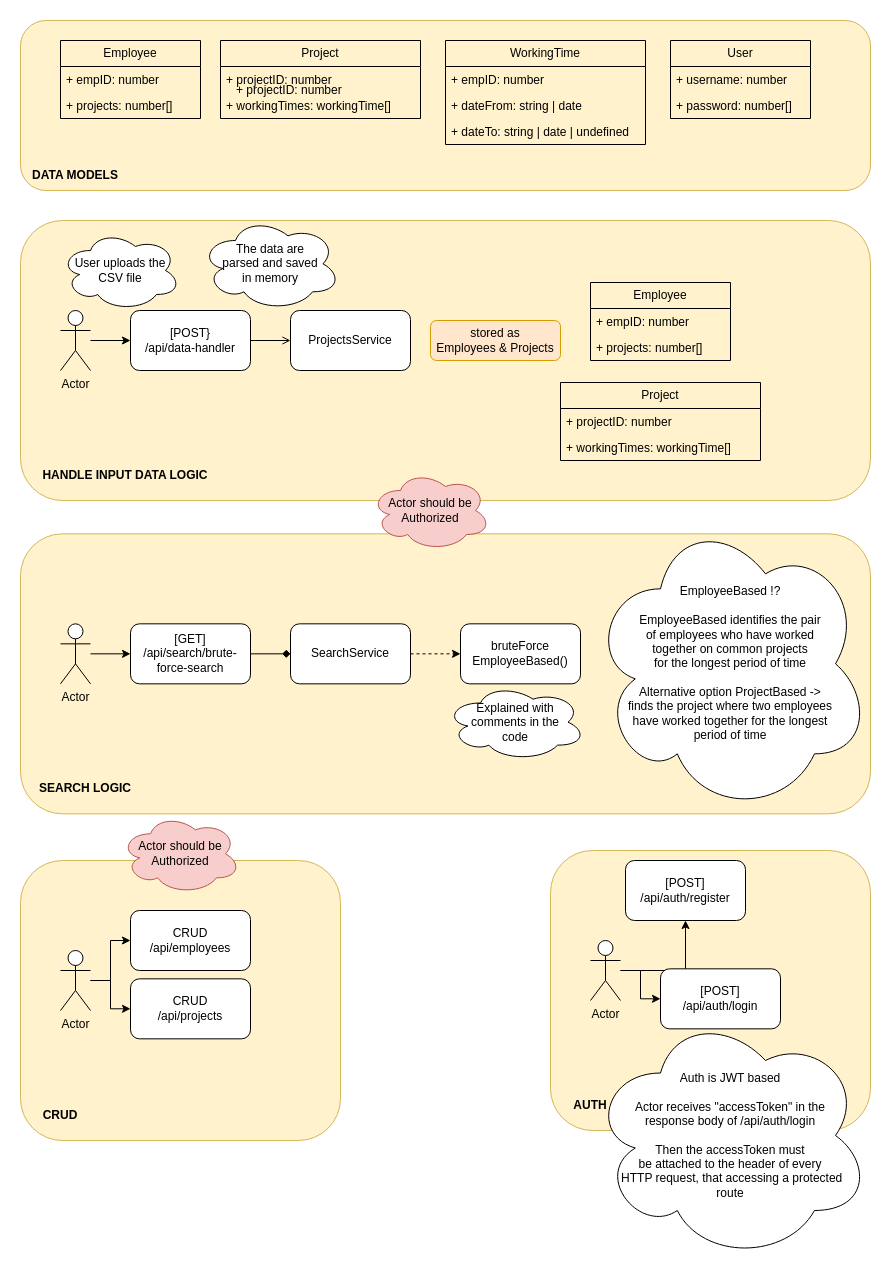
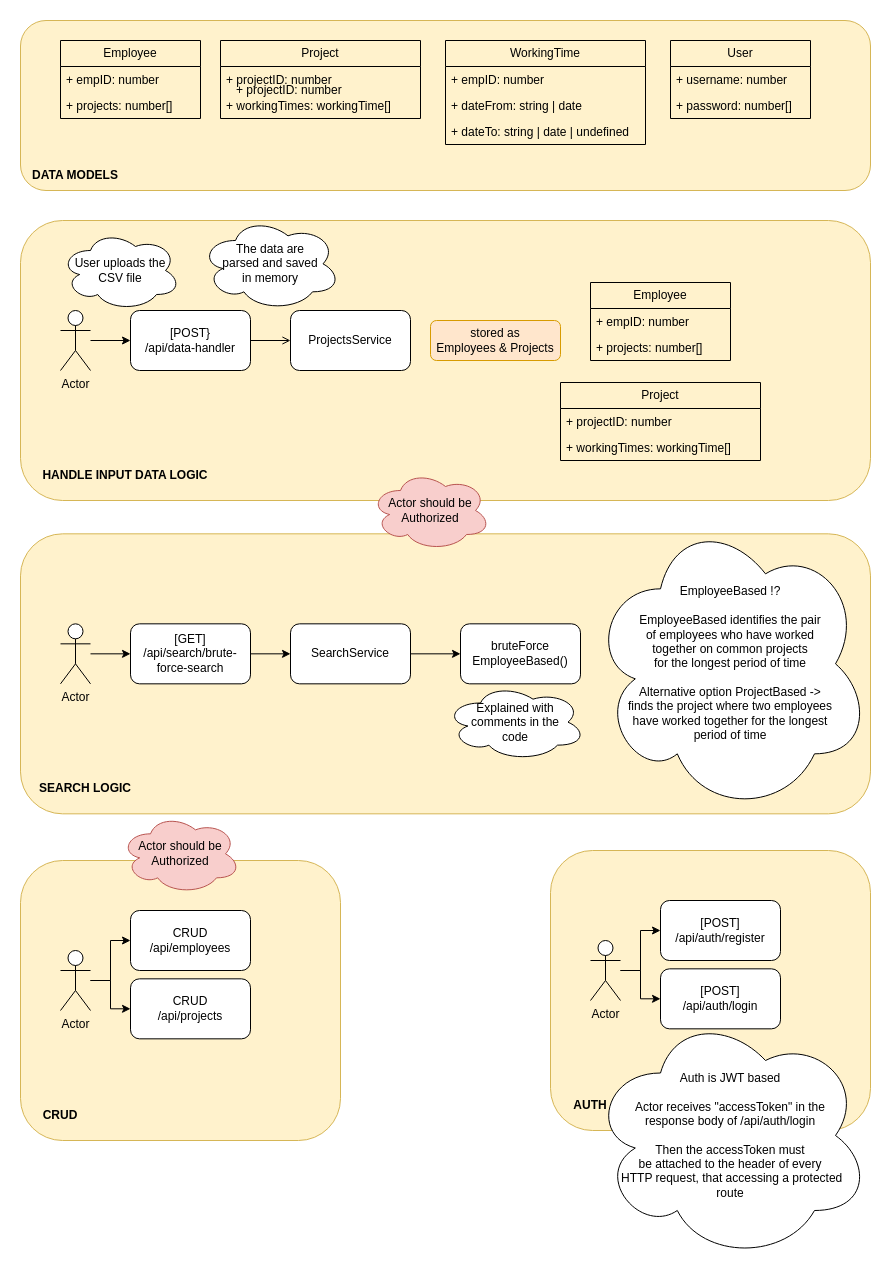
edge "[GET] /api/search/brute-force-search" -> "SearchService": arrowhead diamond -> classic
edge "SearchService" -> "bruteForce EmployeeBased()": style dashed -> solid
node "[POST] /api/auth/register": moved (686, 891) -> (721, 931)
